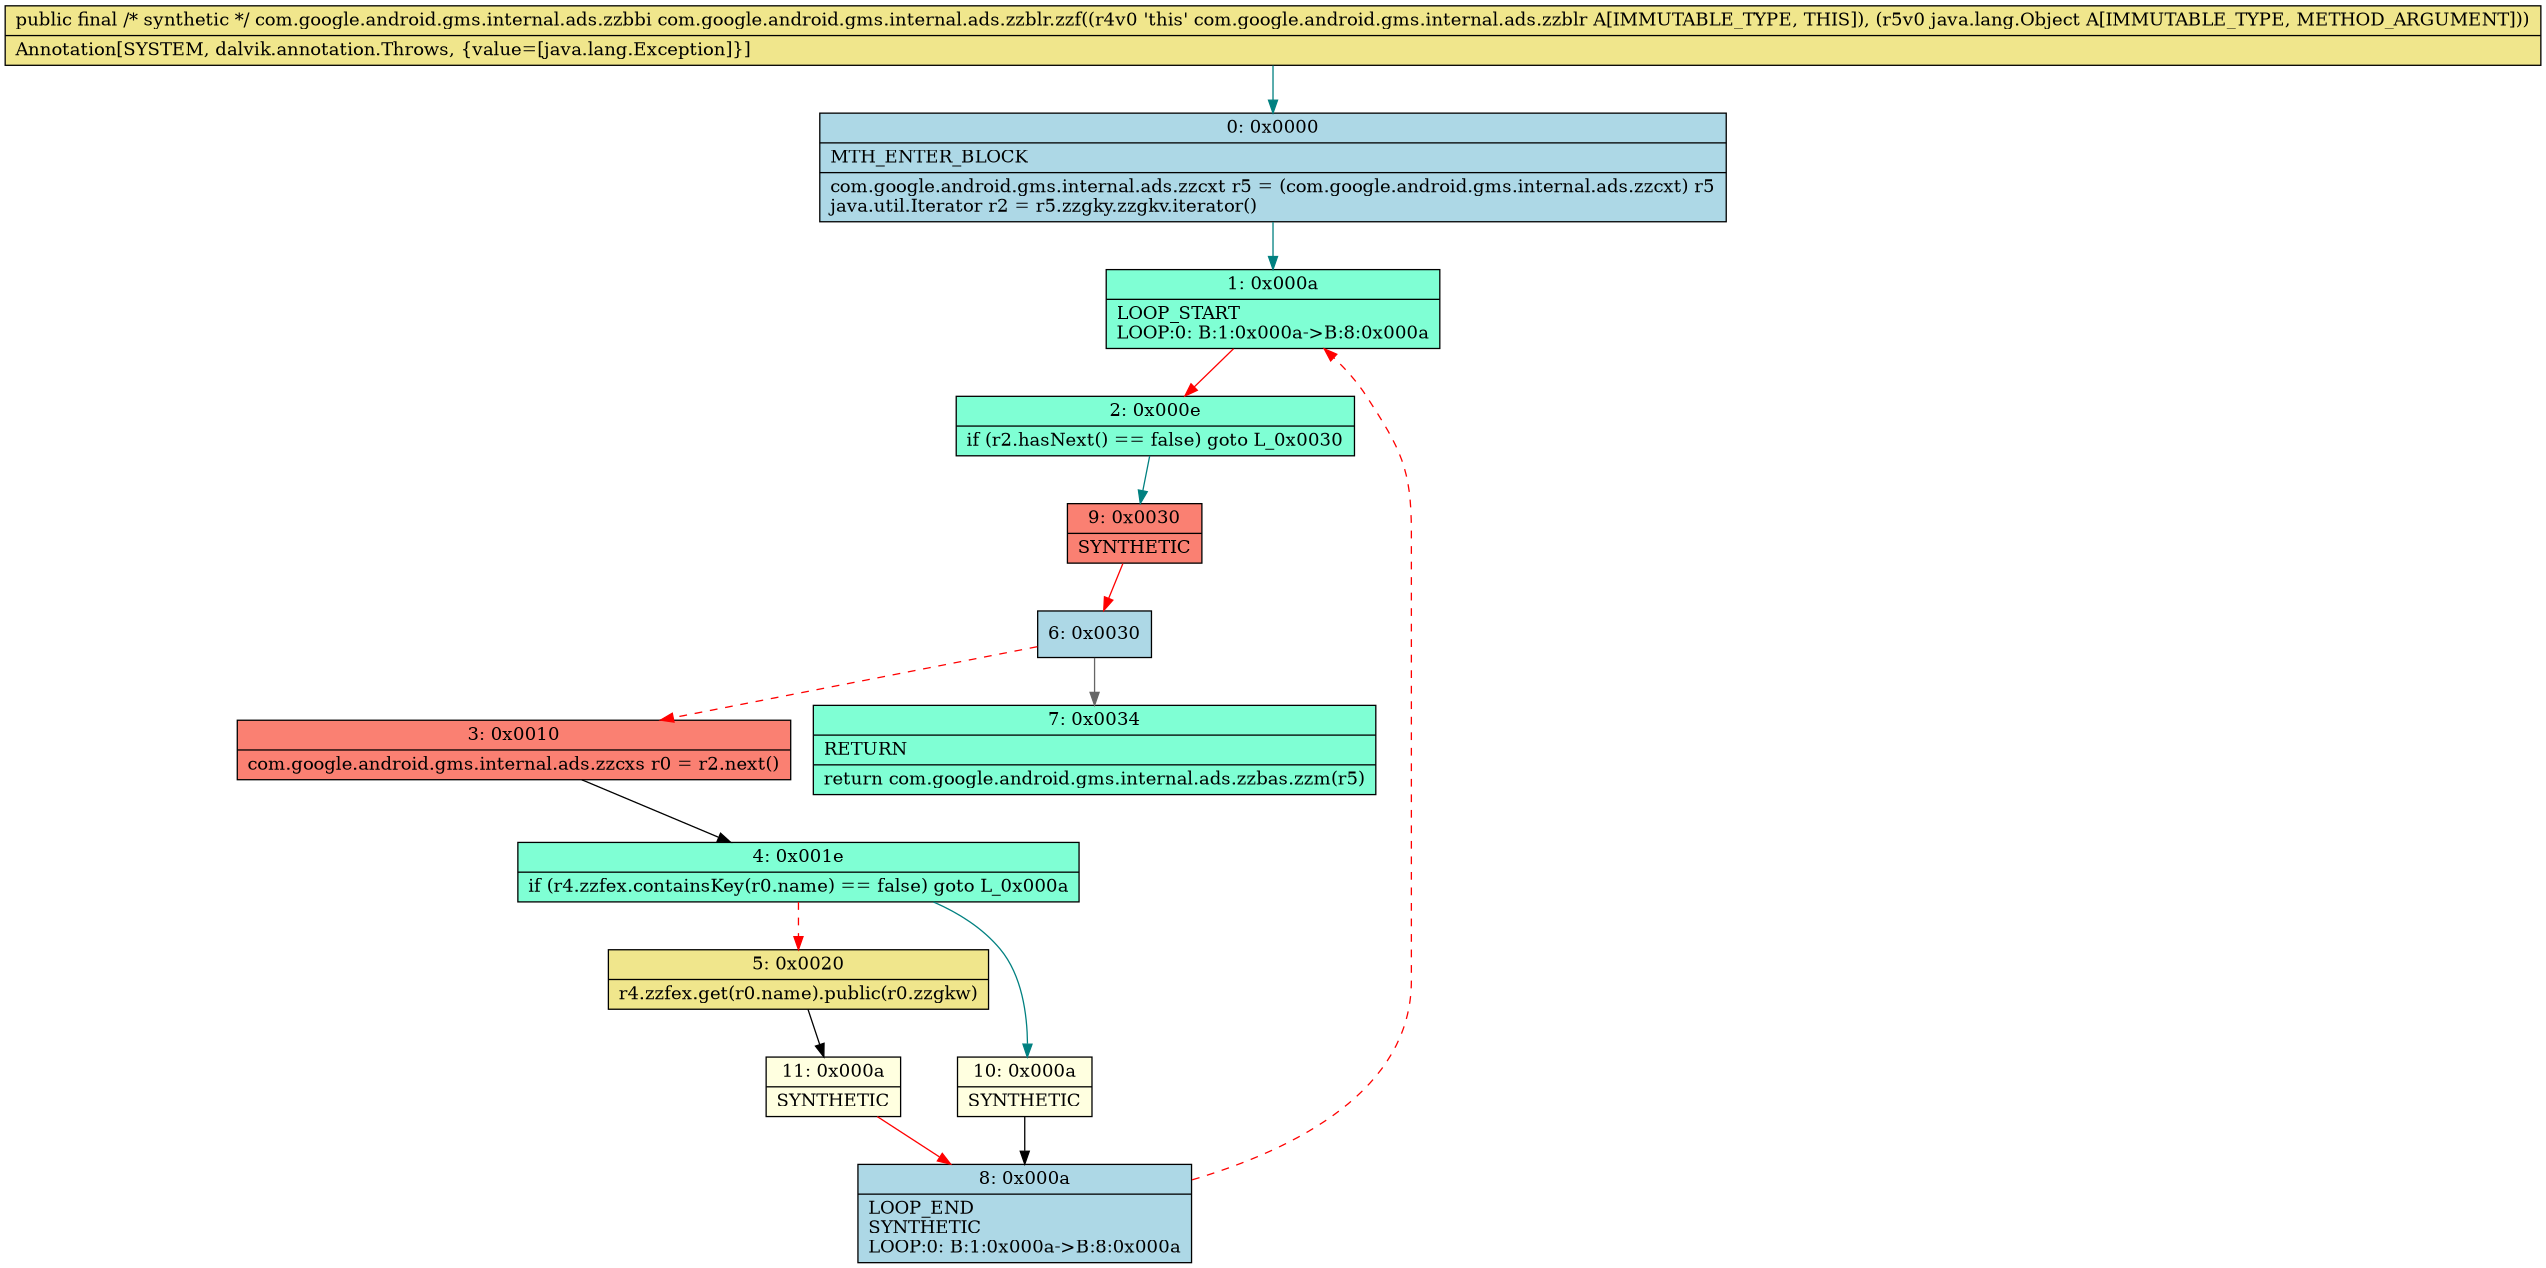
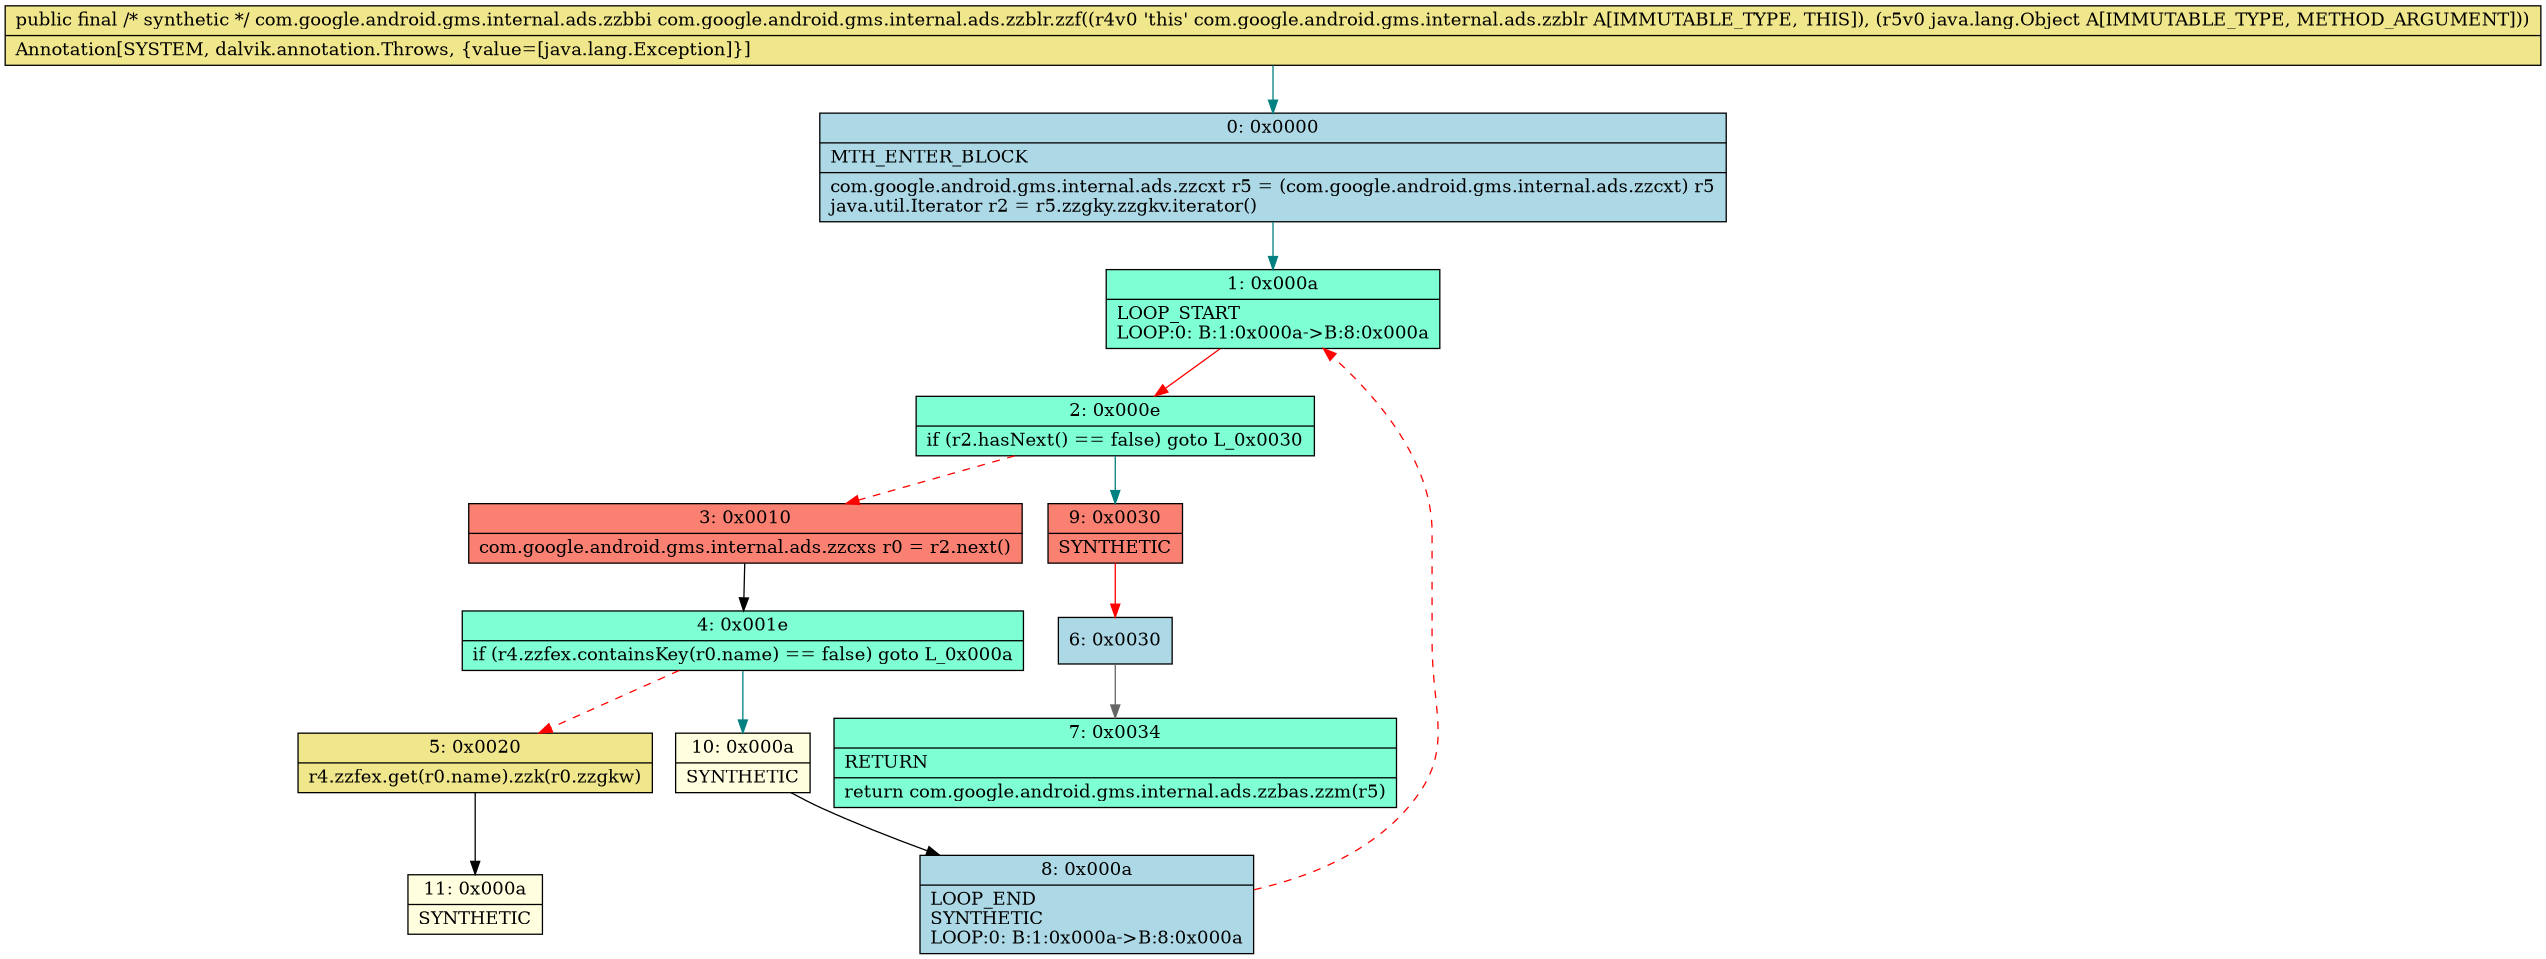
edge "6: 0x0030" -> "3: 0x0010": now "2: 0x000e" -> "3: 0x0010"
node "5: 0x0020": text "r4.zzfex.get(r0.name).public(r0.zzgkw)" -> "r4.zzfex.get(r0.name).zzk(r0.zzgkw)"
edge "11: 0x000a" -> "8: 0x000a": removed
